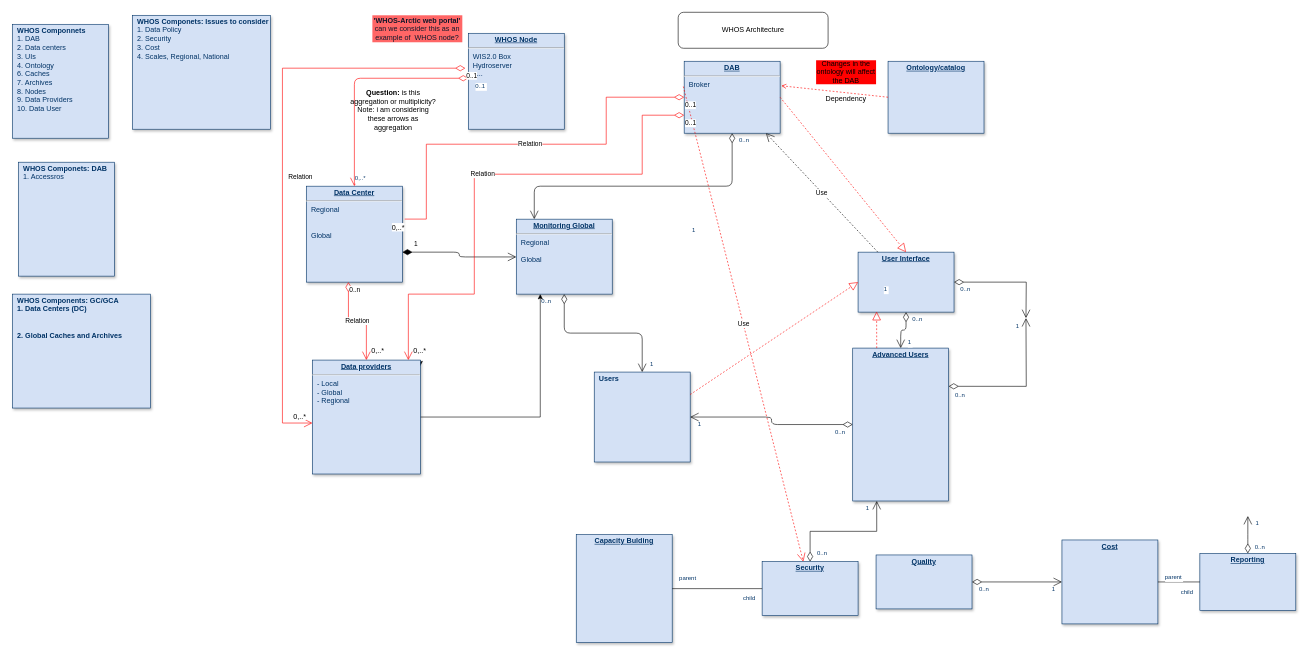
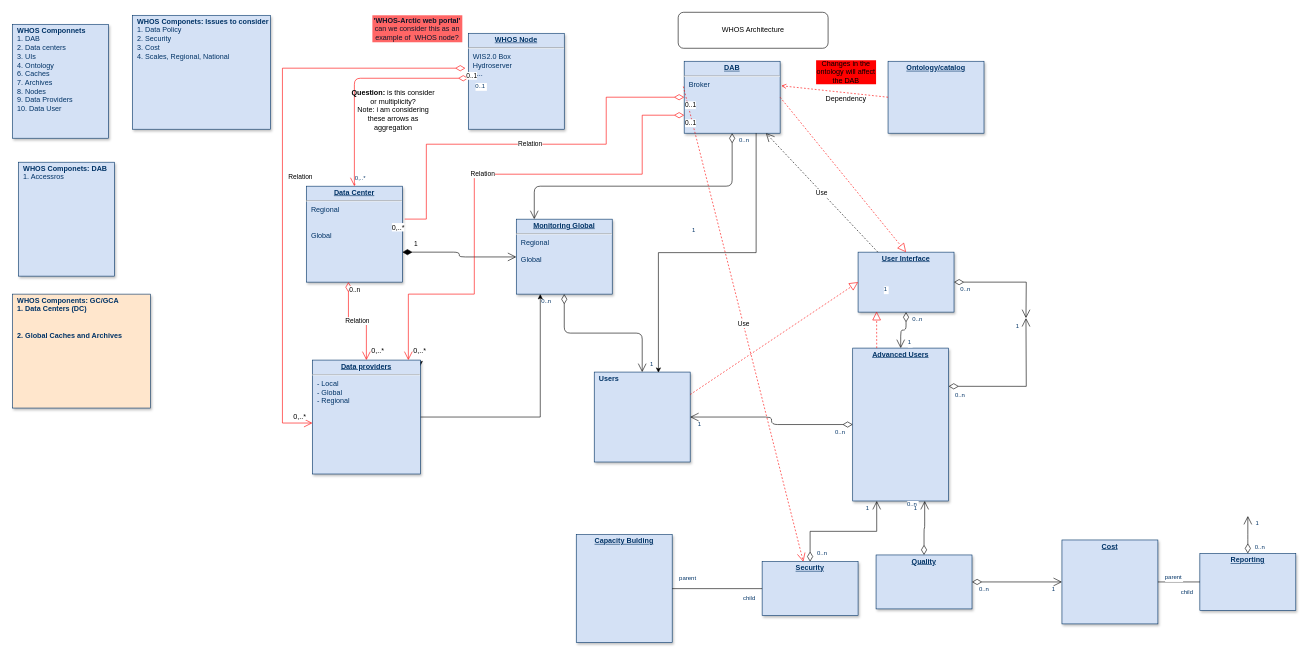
node "Question: is this aggregation or multiplicity? Note: i am considering these arrows as aggregation": label "Question: is this aggregation or multiplicity? Note: i am considering these arrows as aggregation" -> "Question: is this consider or multiplicity? Note: i am considering these arrows as aggregation"
edge "DAB Broker" -> "Users": added
node "WHOS Components: GC/GCA 1. Data Centers (DC) 2. Global Caches and Archives": fillcolor #d4e1f5 -> #ffe6cc
edge "Advanced Users" -- "Quality": added, labels "1", "0..n"
